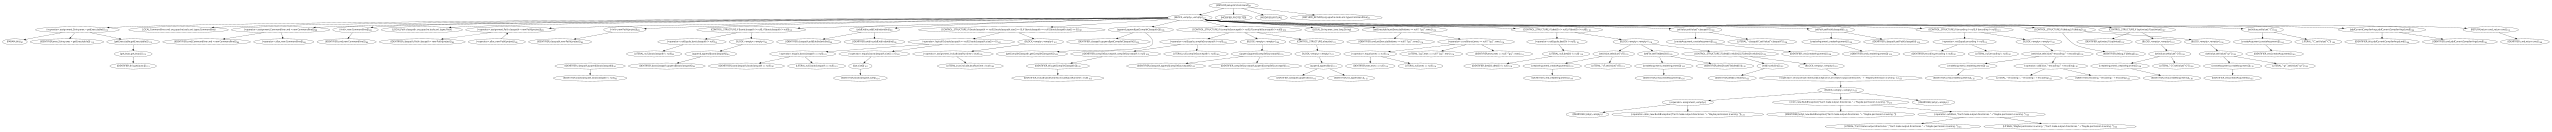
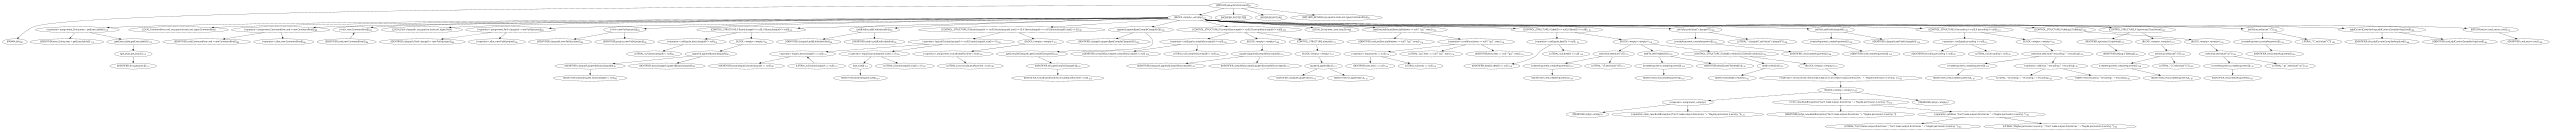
edge "(<init>,new Commandline())" -> "(IDENTIFIER,cmd,new Commandline())": reversed
edge "(<operator>.assignment,String exec = getExecutable())" -> "(PARAM,this)": now "(METHOD,setupGCJCommand)" -> "(PARAM,this)"
edge "(<operator>.alloc,new Path(project))" -> "(<operator>.assignment,Path classpath = new Path(project))": reversed
node "(IDENTIFIER,project,new Path(project))": added
edge "(CONTROL_STRUCTURE,if (debug),if (debug))" -> "(IDENTIFIER,debug,if (debug))": now "(IDENTIFIER,optimize,if (optimize))" -> "(IDENTIFIER,debug,if (debug))"
edge "(append,append(bootclasspath))" -> "(IDENTIFIER,classpath,append(bootclasspath))": added
edge "(<operator>.equals,bootclasspath == null)" -> "(LITERAL,null,bootclasspath == null)": reversed
edge "(IDENTIFIER,compileSourcepath,compileSourcepath != null)" -> "(IDENTIFIER,this,getCompileClasspath())": now "(getCompileClasspath,getCompileClasspath())" -> "(IDENTIFIER,this,getCompileClasspath())"
edge "(LITERAL,null,destDir != null)" -> "(IDENTIFIER,destDir,destDir != null)": now "(<operator>.notEquals,destDir != null)" -> "(IDENTIFIER,destDir,destDir != null)"
node "(LITERAL,0,bootclasspath.size() == 0)": added
